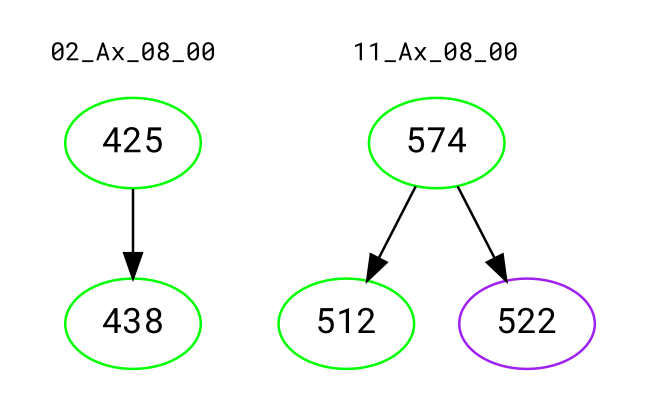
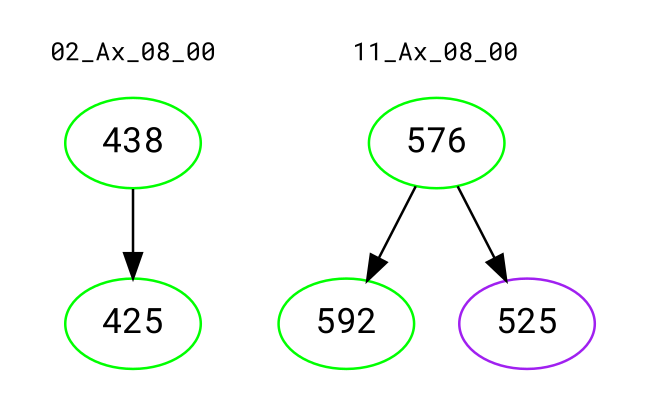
node "574": label "574" -> "576"
edge "425" -> "438": reversed
node "512": label "512" -> "592"
node "522": label "522" -> "525"
